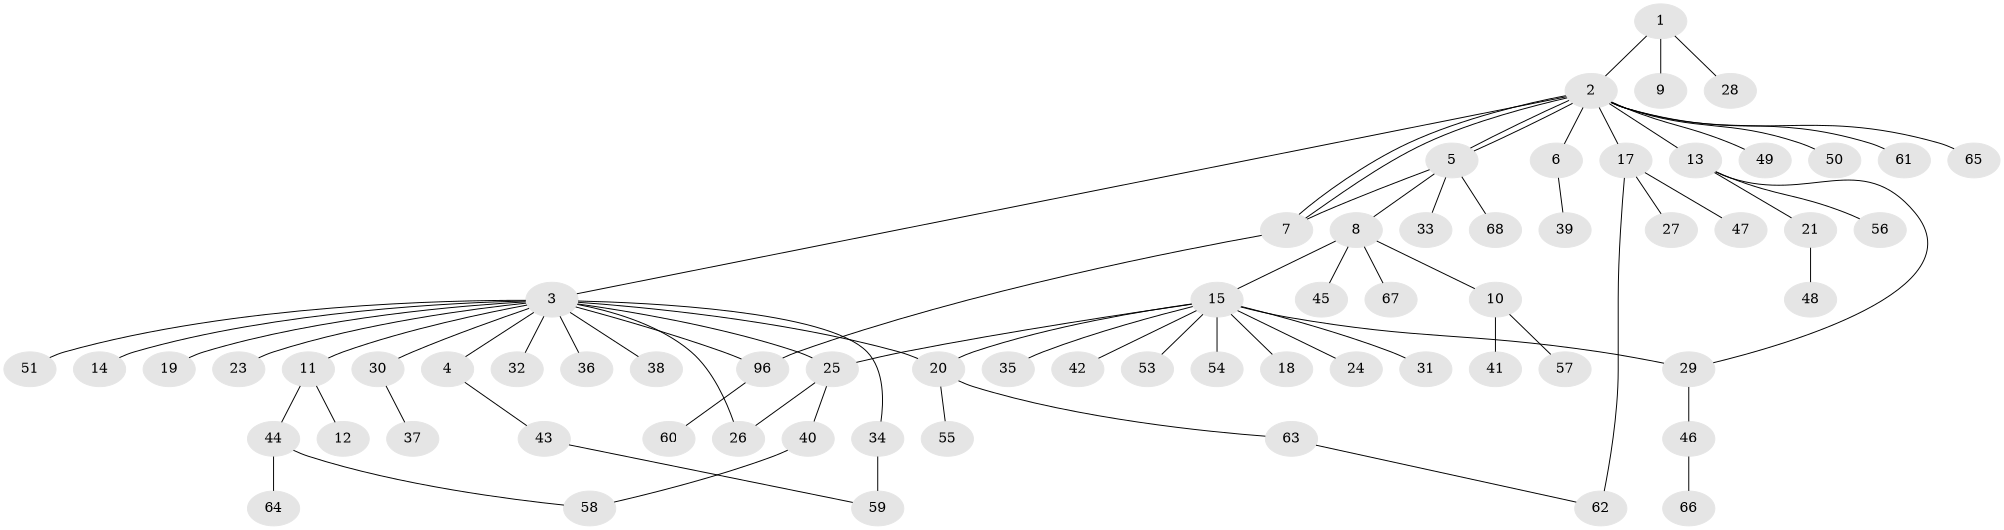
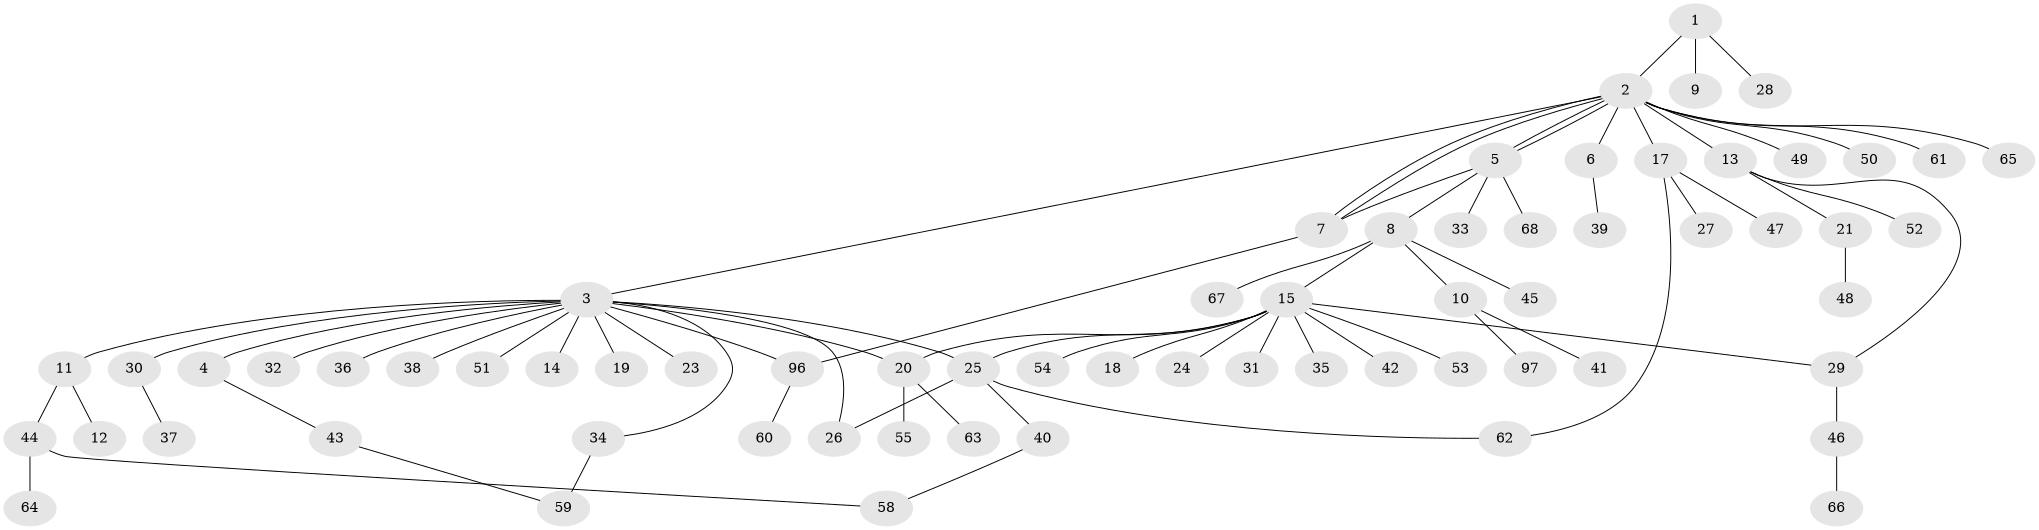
node "56": label "56" -> "52"
node "57": label "57" -> "97"
edge "63" -- "62": now "25" -- "62"
